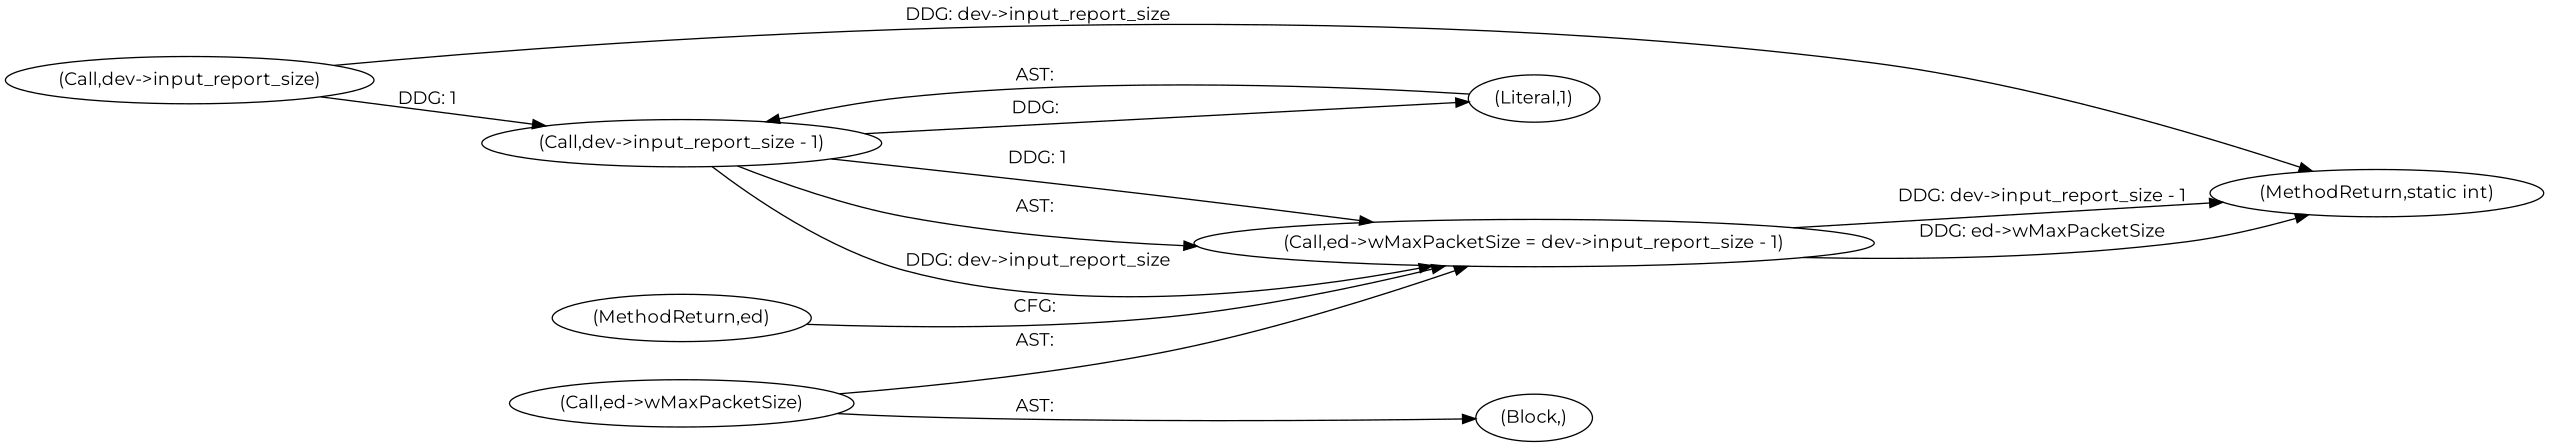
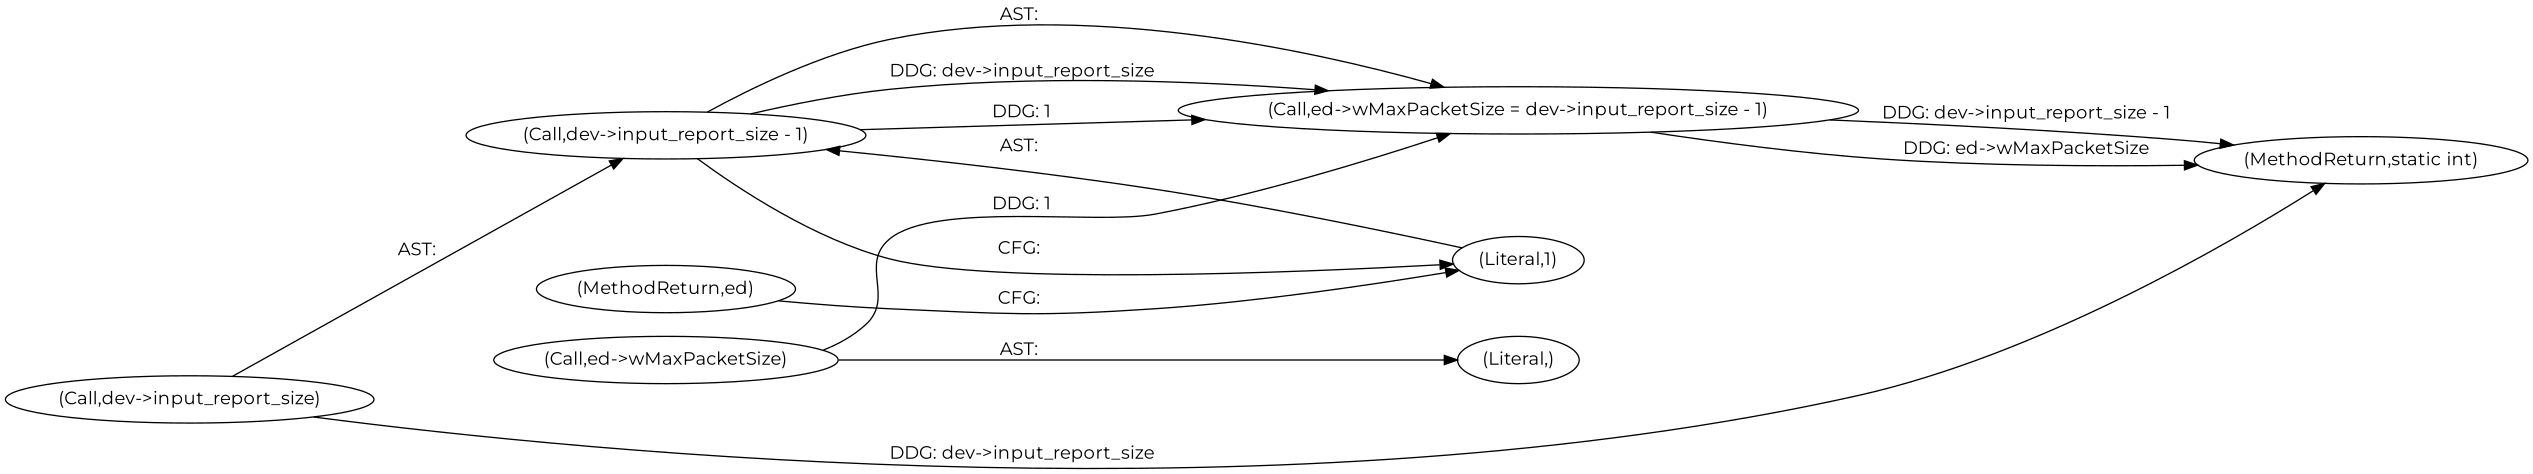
edge "(Call,dev->input_report_size)" -> "(Call,dev->input_report_size - 1)": label "DDG: 1" -> "AST: "
edge "(Call,dev->input_report_size - 1)" -> "(Literal,1)": label "DDG: " -> "CFG: "
edge "(MethodReturn,ed)" -> "(Call,ed->wMaxPacketSize = dev->input_report_size - 1)": now "(MethodReturn,ed)" -> "(Literal,1)"
edge "(Call,ed->wMaxPacketSize)" -> "(Call,ed->wMaxPacketSize = dev->input_report_size - 1)": label "AST: " -> "DDG: 1"
node "(Block,)": label "(Block,)" -> "(Literal,)"
